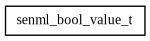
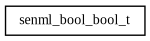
node "senml_bool_value_t": label "senml_bool_value_t" -> "senml_bool_bool_t"
